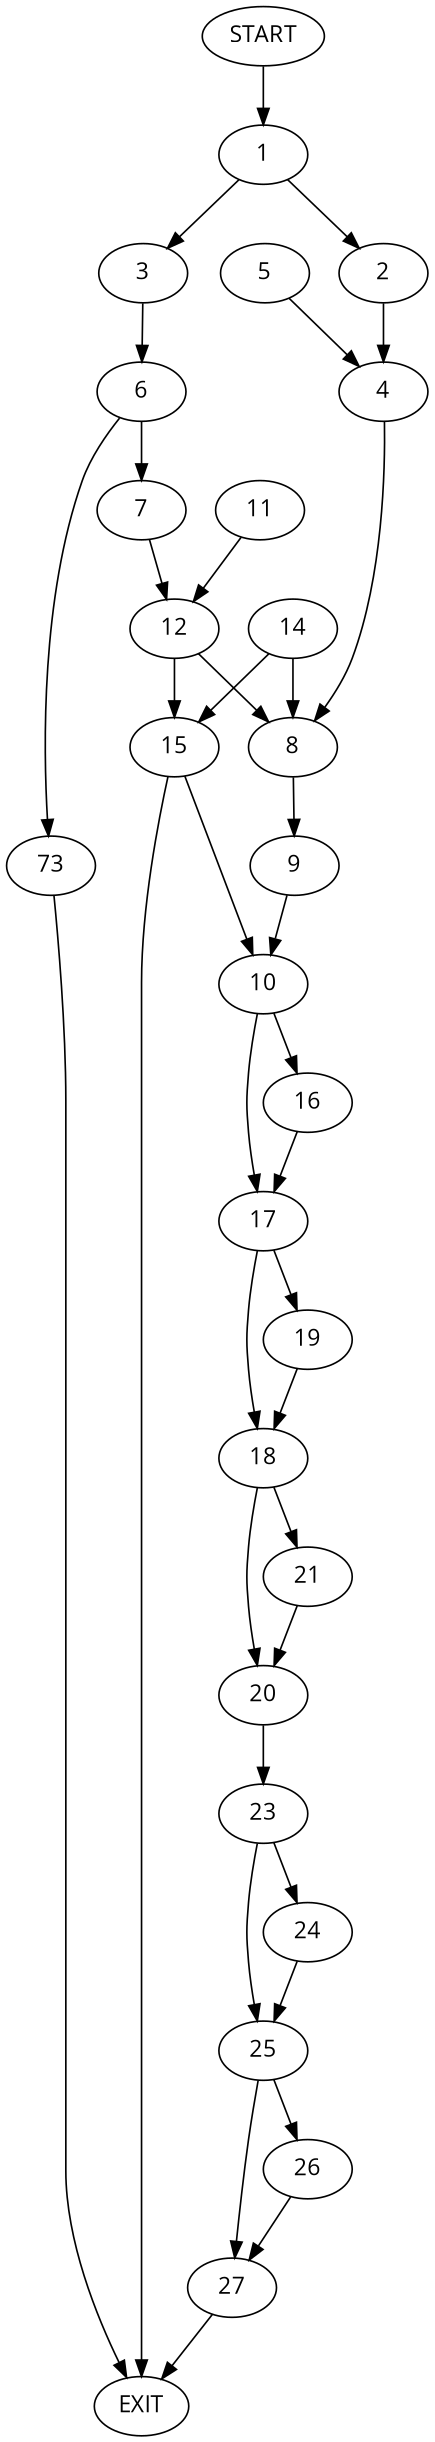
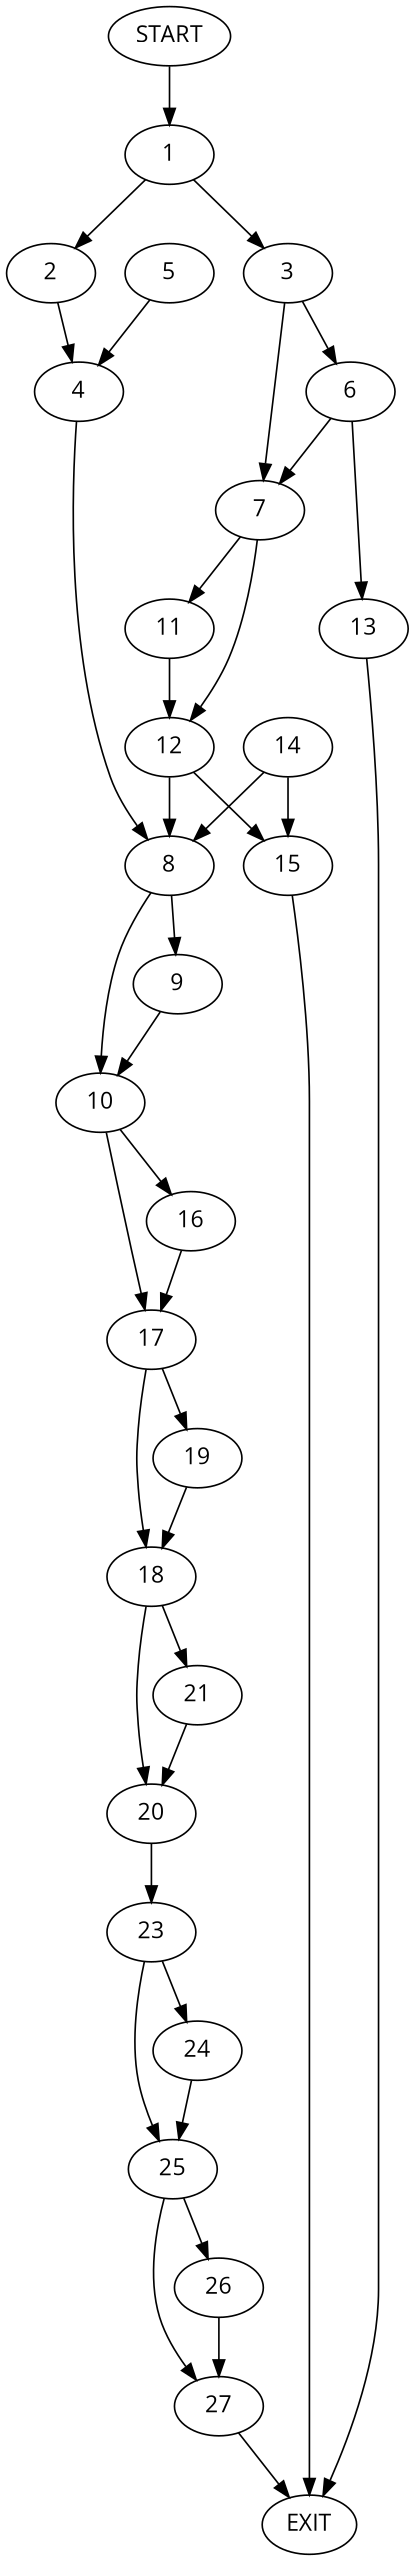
edge "3" -> "7": added
edge "7" -> "11": added
edge "15" -> "10": now "8" -> "10"
node "73": label "73" -> "13"
